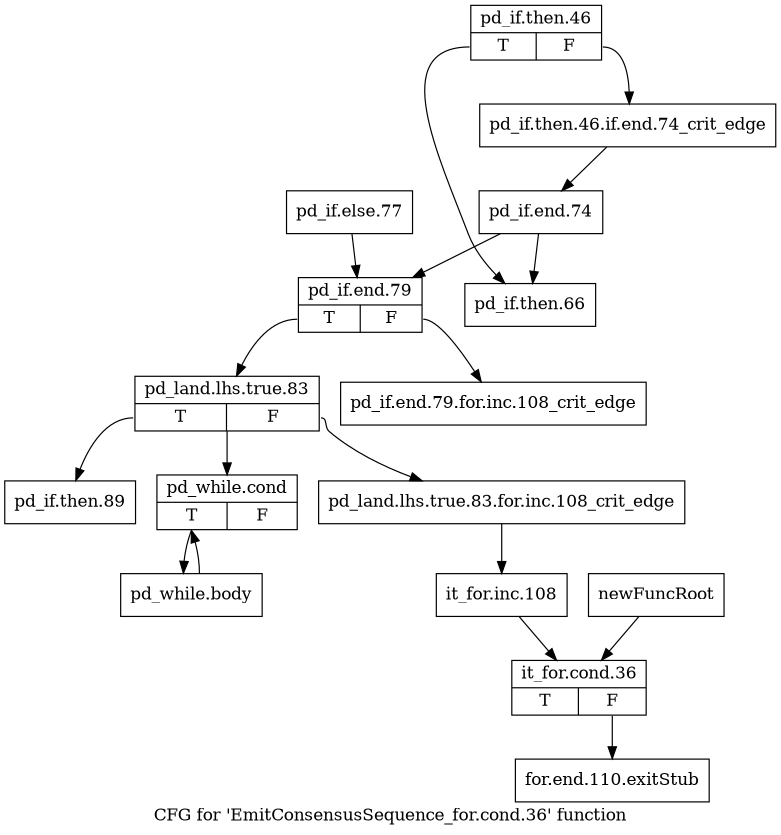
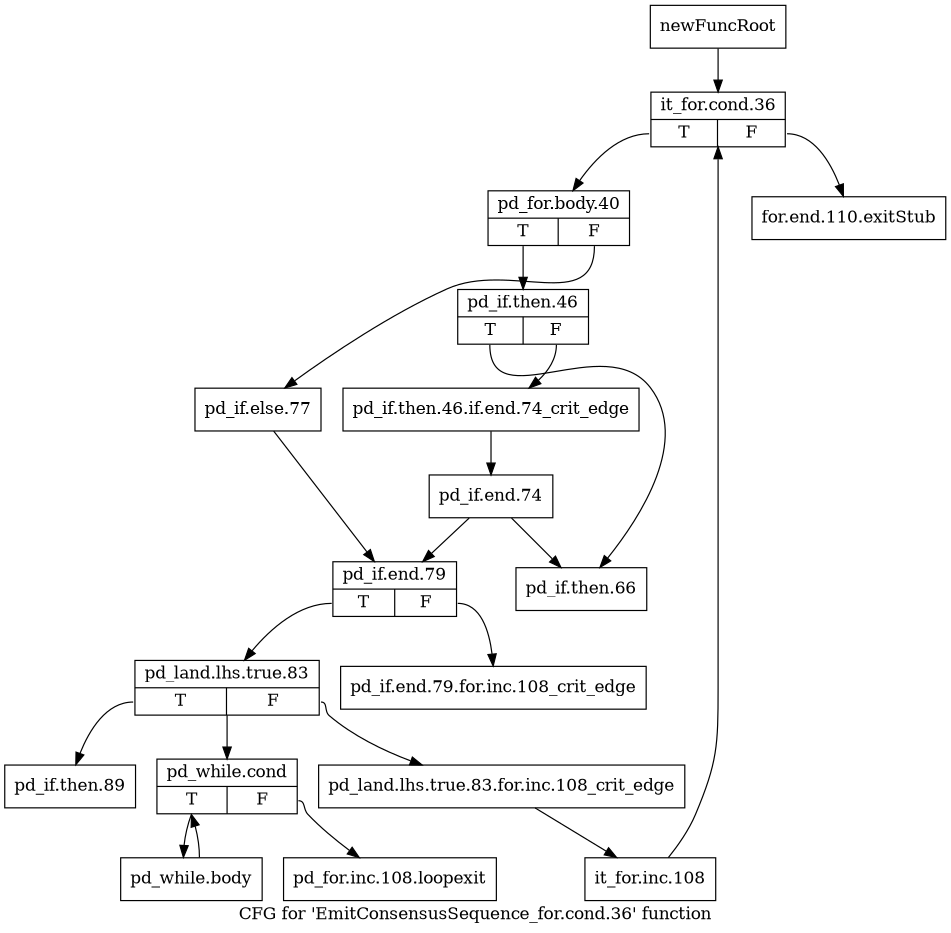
node "pd_for.body.40": added
node "pd_for.inc.108.loopexit": added
